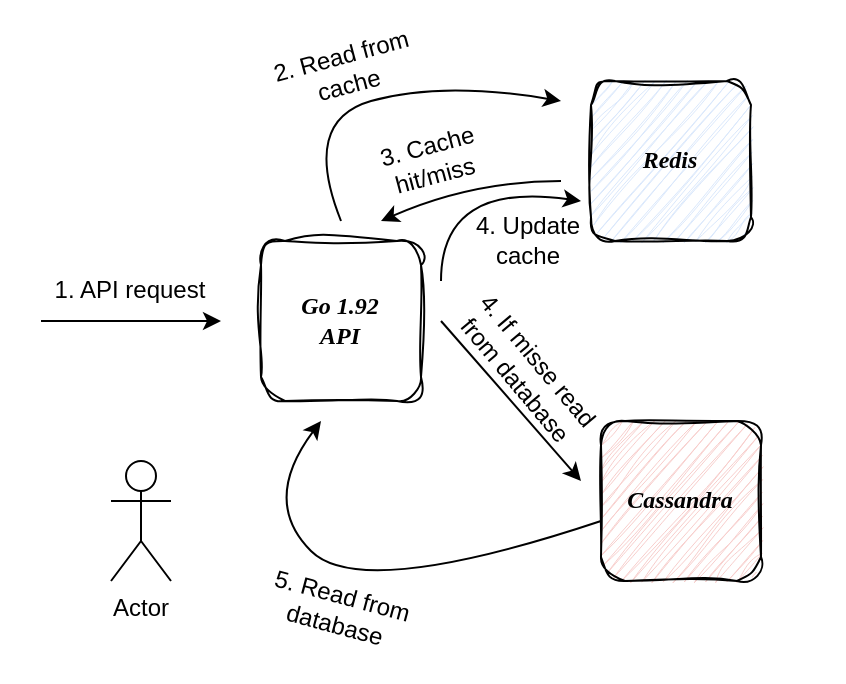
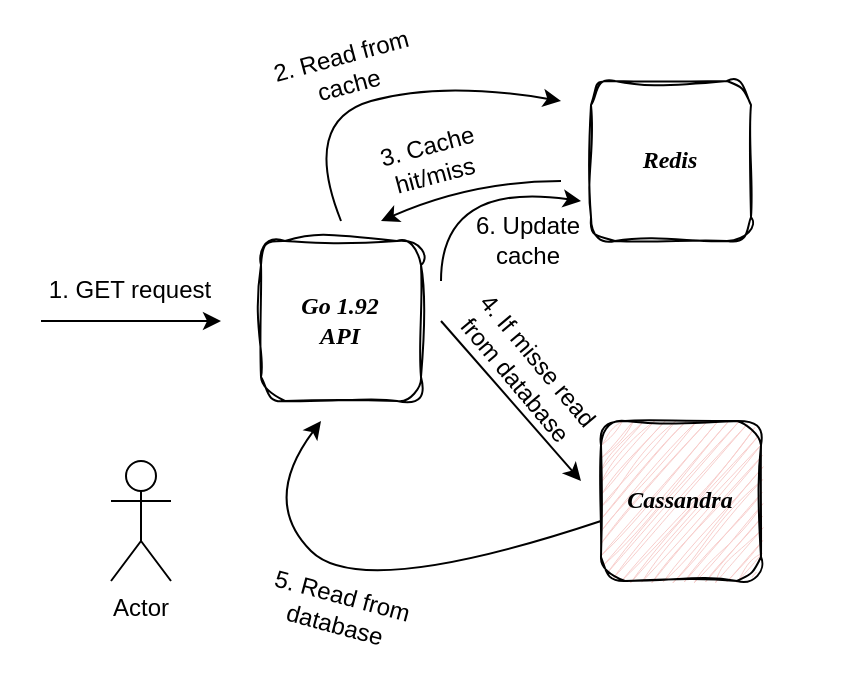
node "Redis": fillcolor #dae8fc -> #ffffff
node "4. Update cache": label "4. Update cache" -> "6. Update cache"
node "1. API request": label "1. API request" -> "1. GET request"
